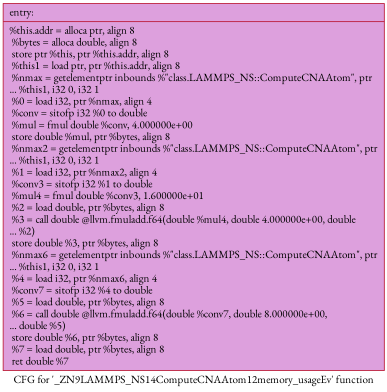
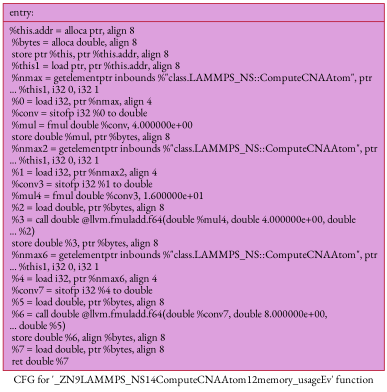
node "entry:": text "store double %6, ptr %bytes, align 8" -> "store double %6, align %bytes, align 8"
